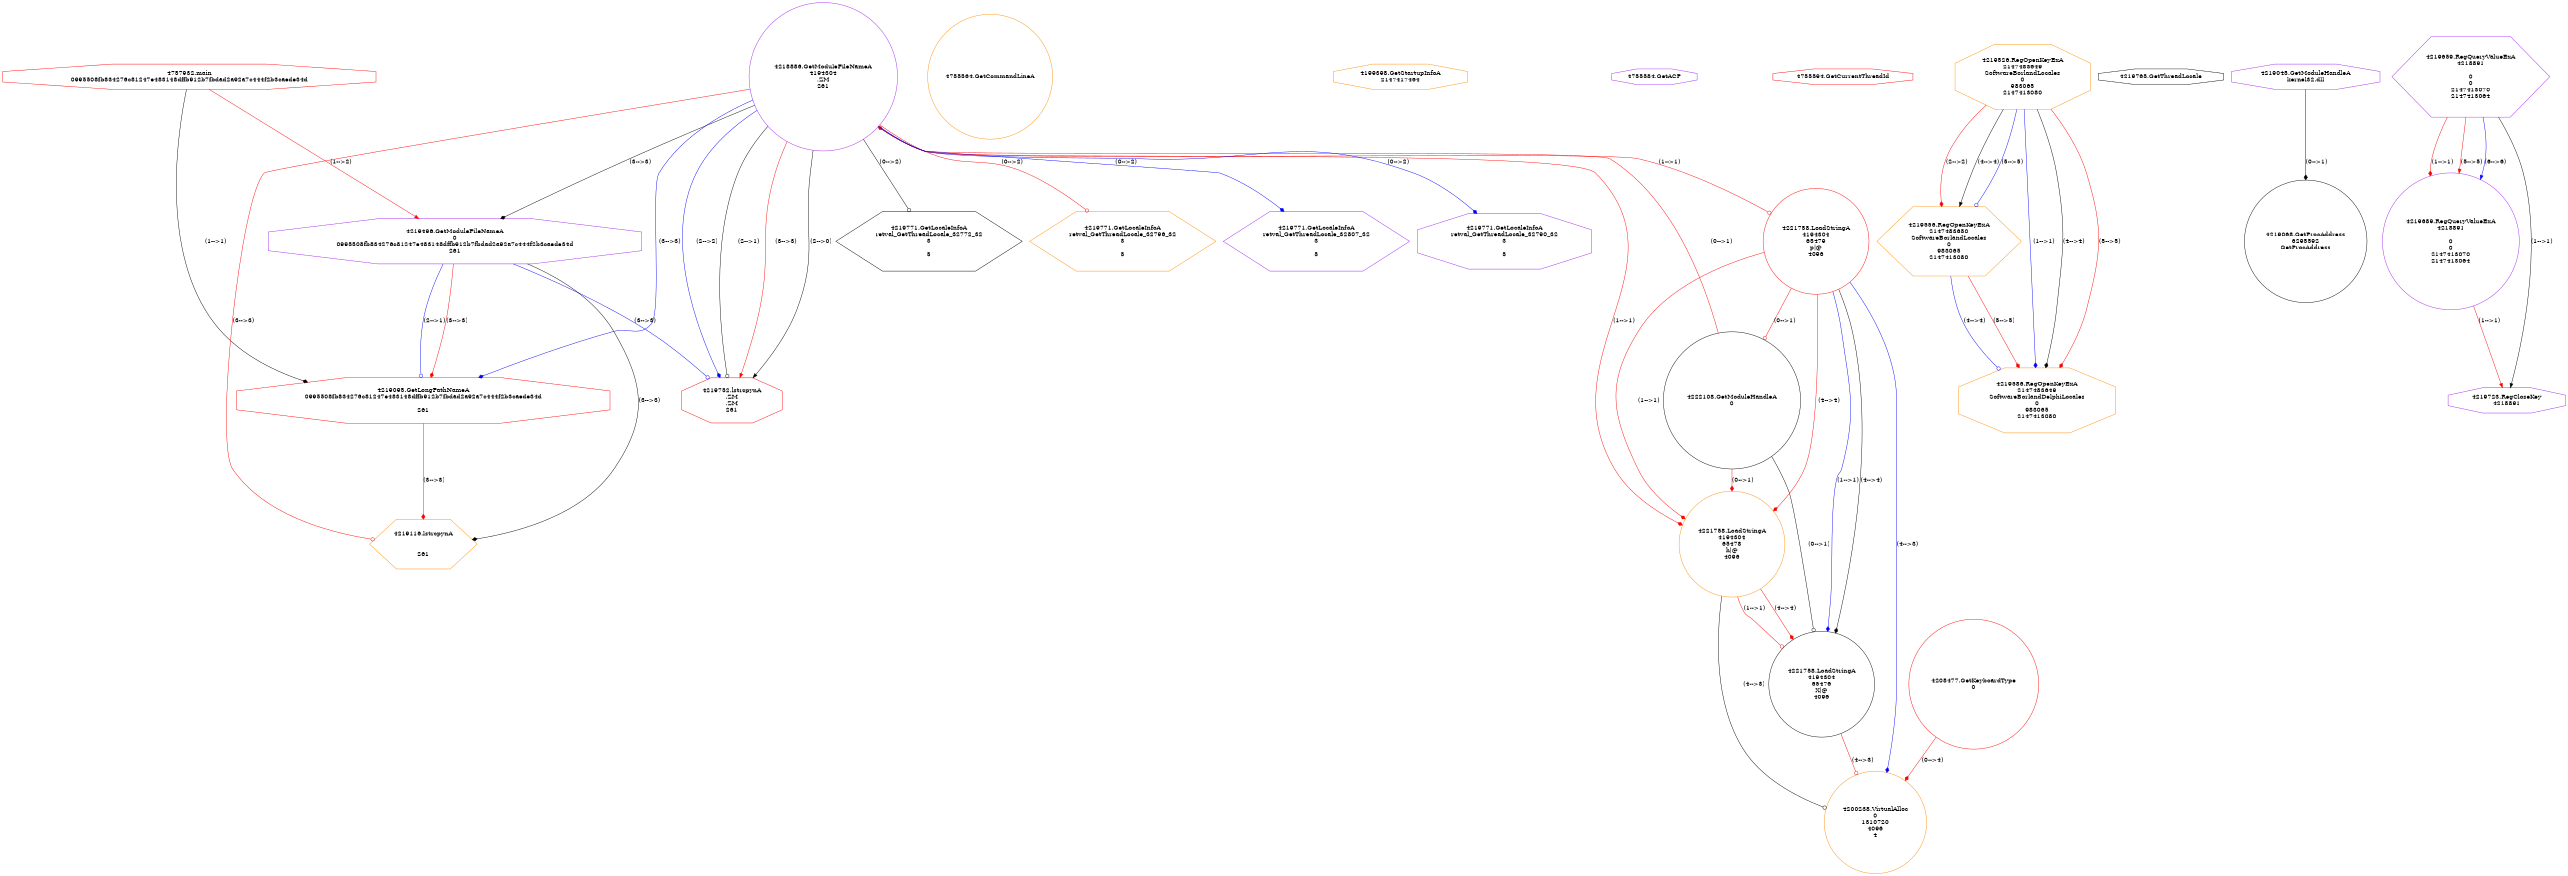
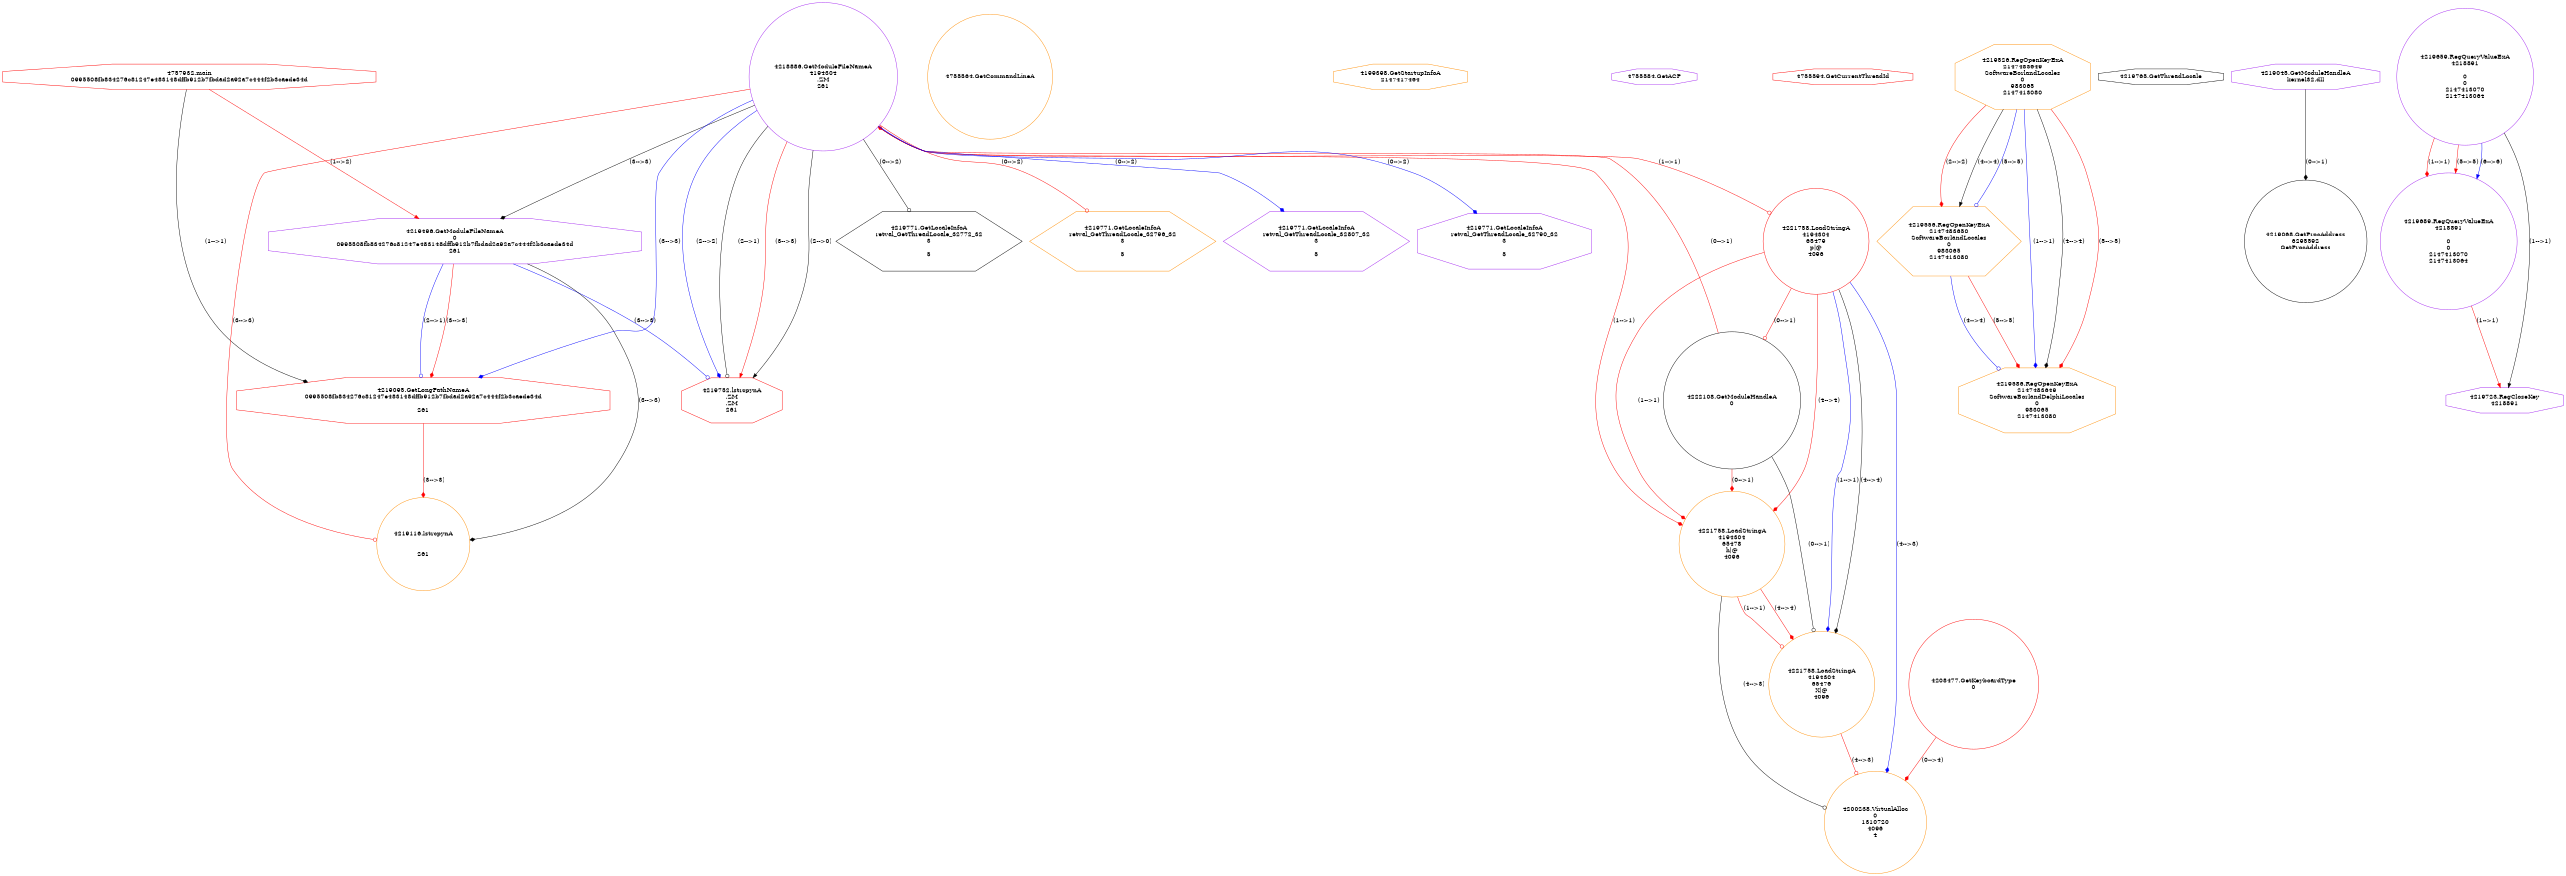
node "4219659.RegQueryValueExA 4218891 0 0 2147413070 2147413064": shape hexagon -> circle
node "4219116.lstrcpynA 261": shape hexagon -> circle
node "4221758.LoadStringA 4194304 65476 X|@ 4096": color black -> darkorange
